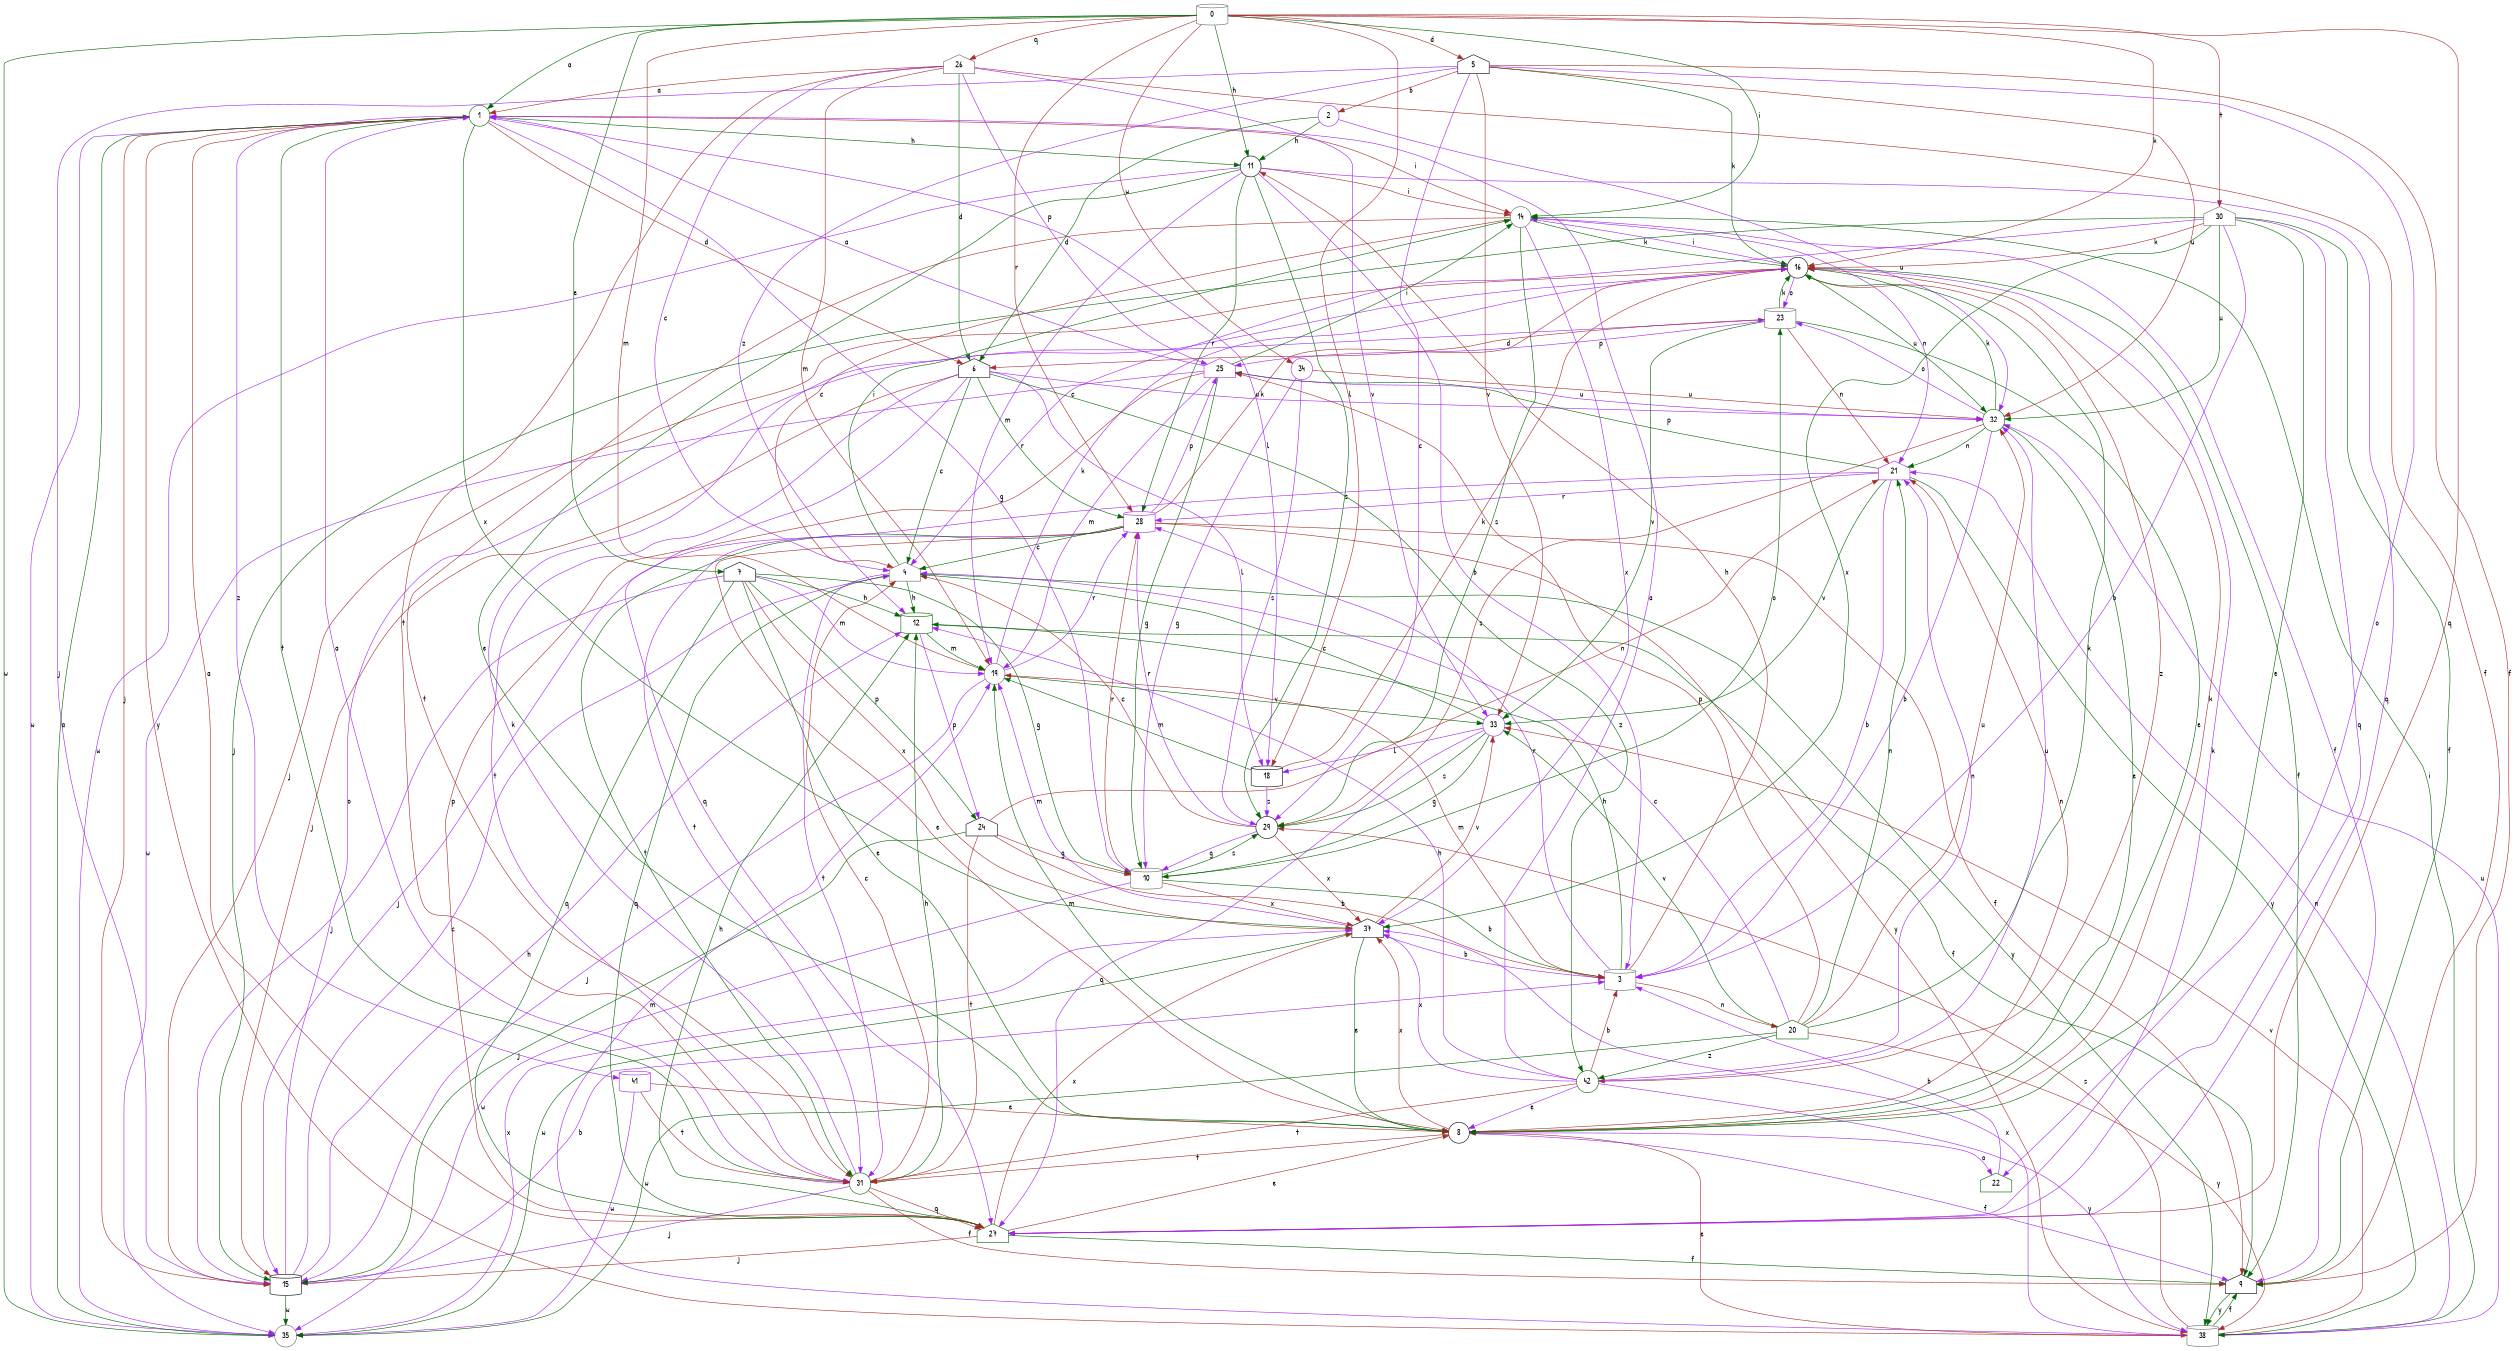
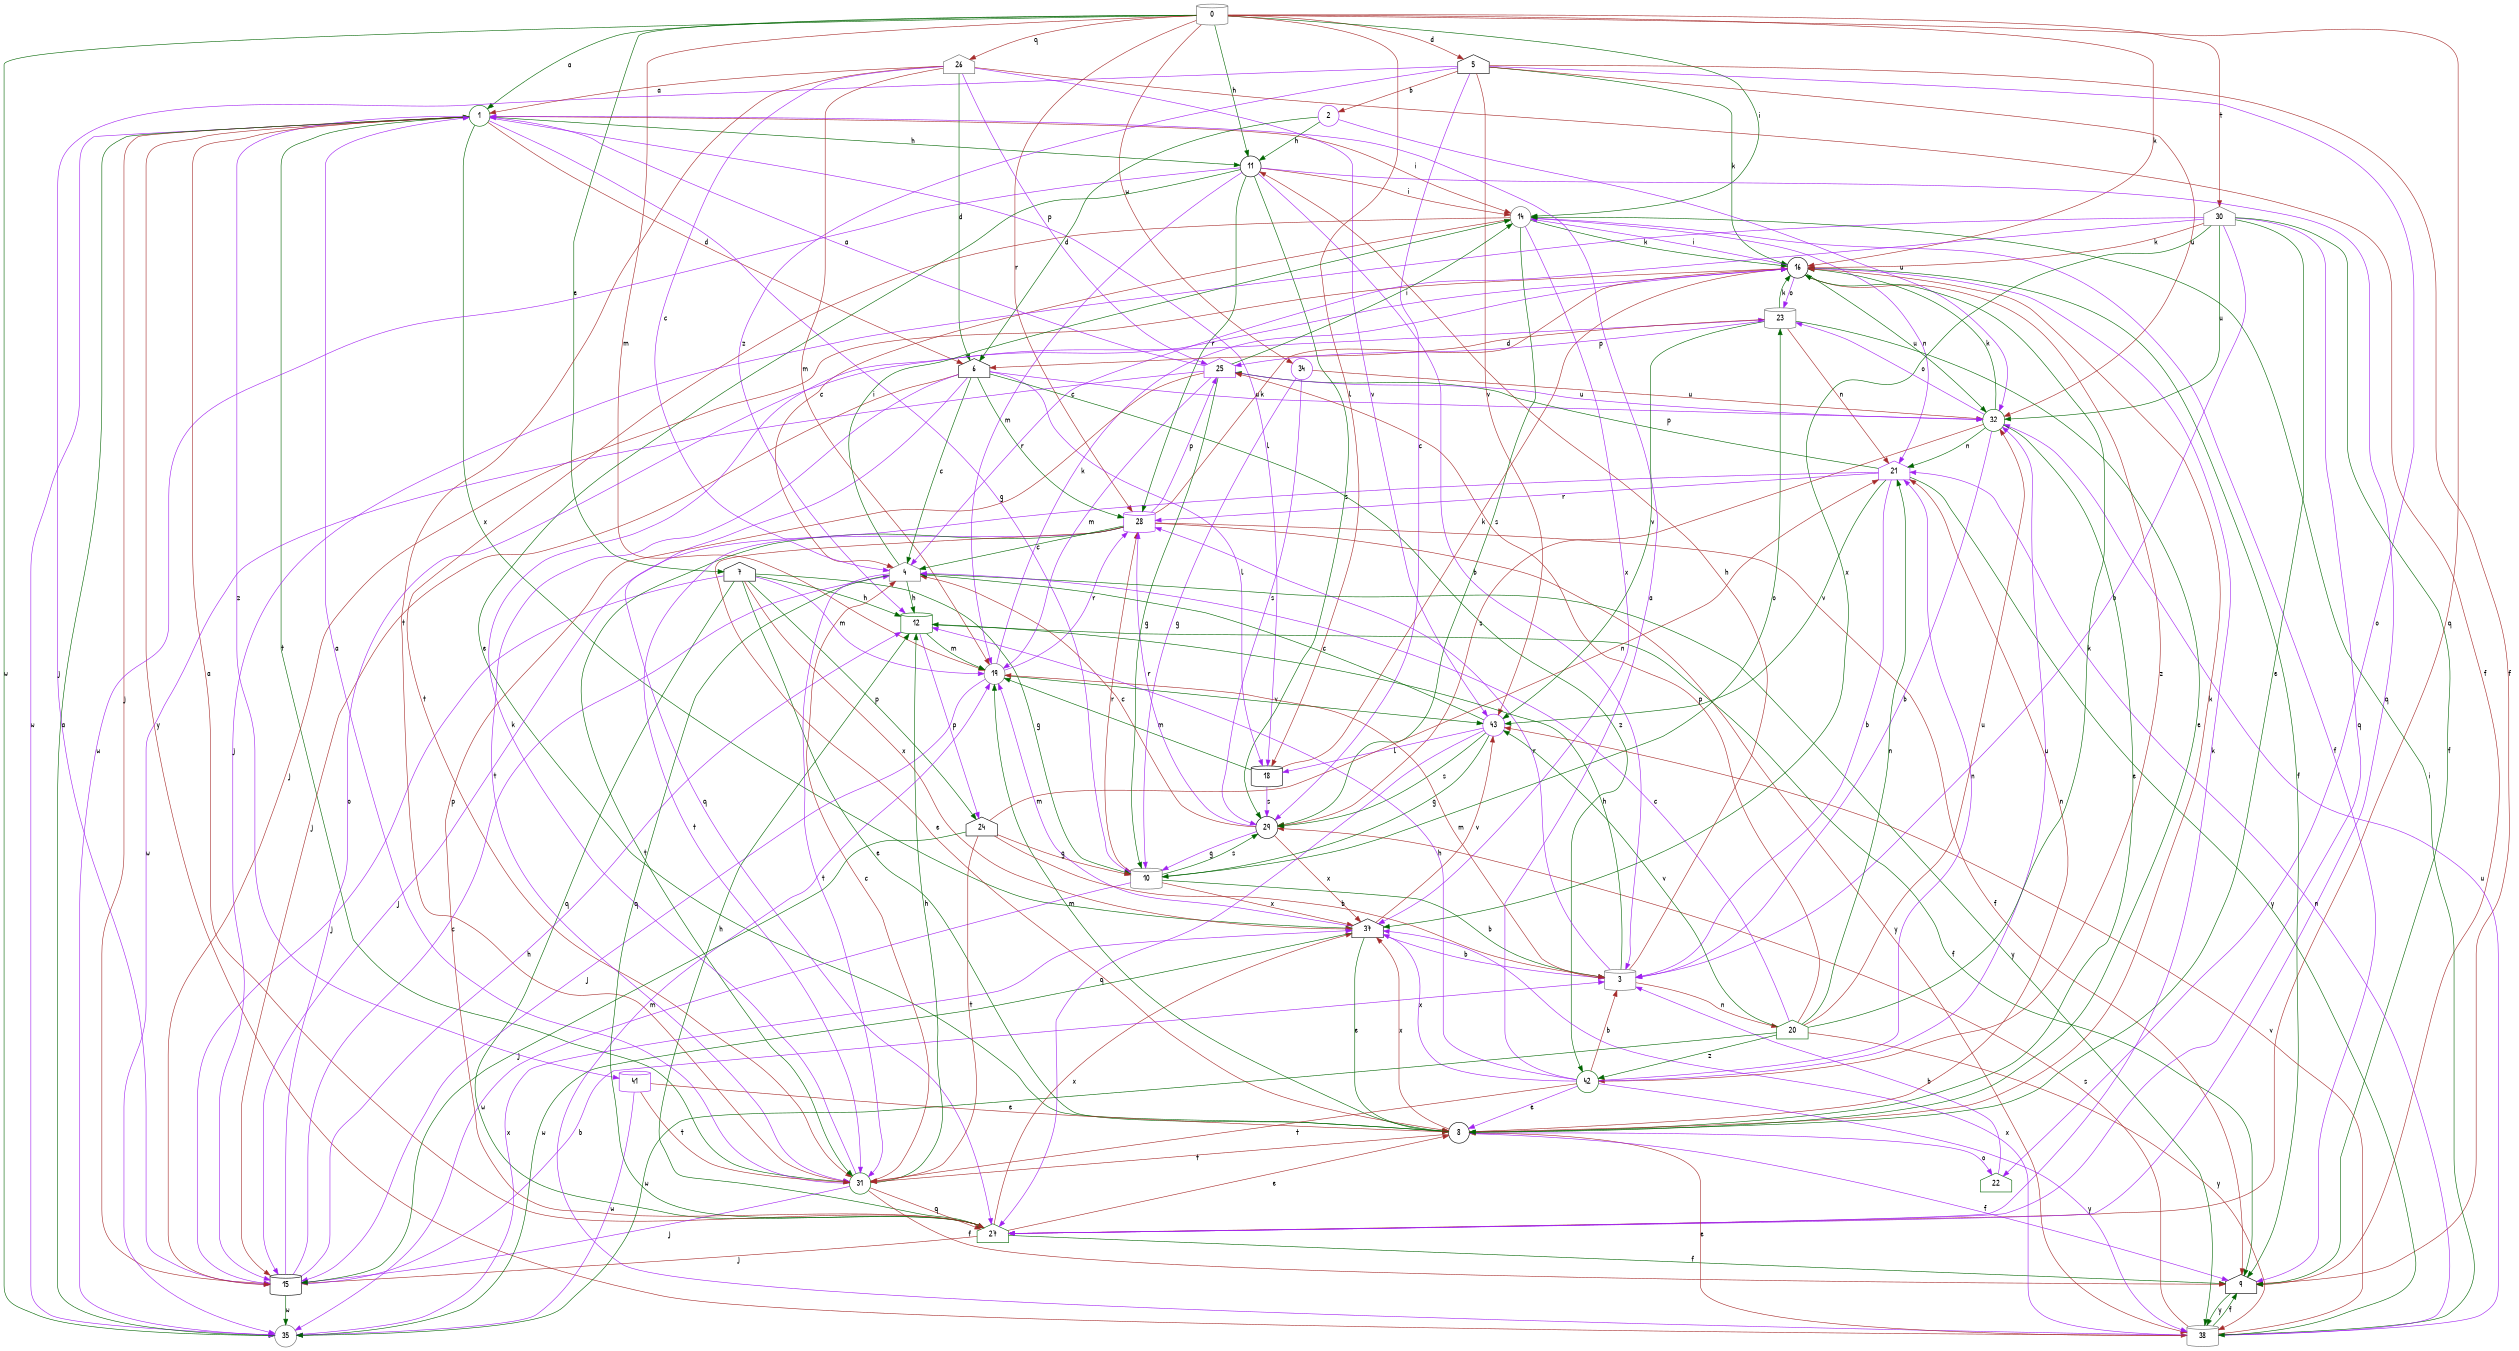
edge "30" -> "15": color darkgreen -> purple
node "33": label "33" -> "43"
